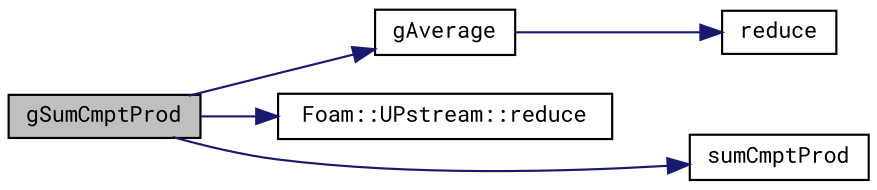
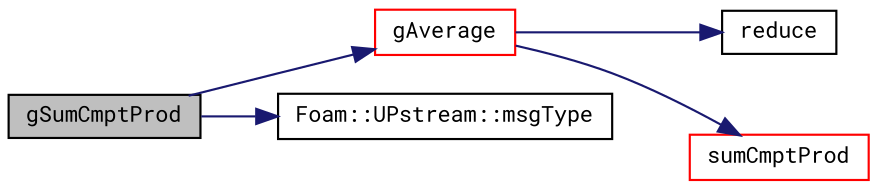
node "gAverage": color black -> red
node "Foam::UPstream::reduce": label "Foam::UPstream::reduce" -> "Foam::UPstream::msgType"
node "sumCmptProd": color black -> red
edge "gSumCmptProd" -> "sumCmptProd": now "gAverage" -> "sumCmptProd"
